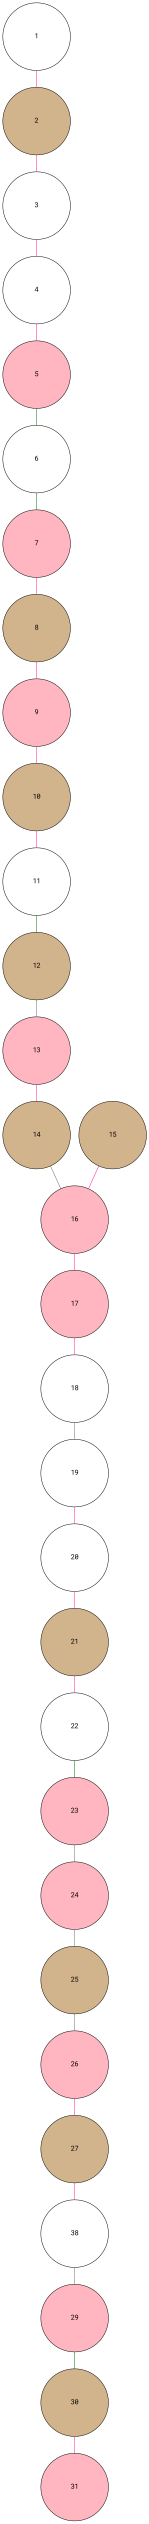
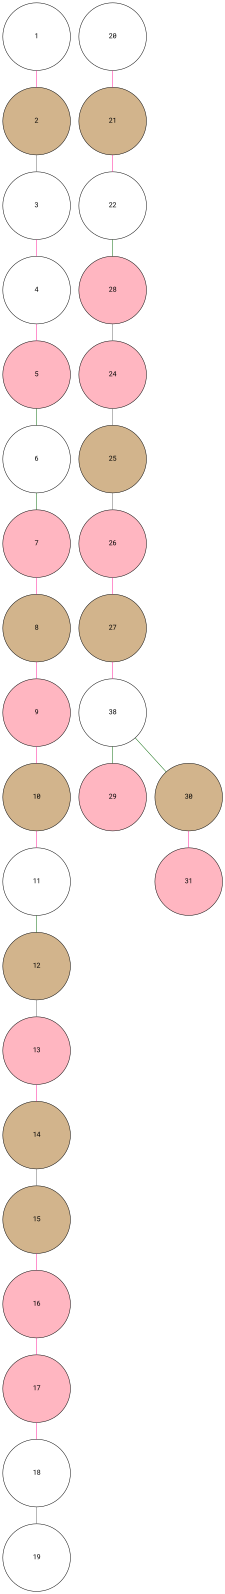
edge "2" -- "3": color deeppink -> gray40
edge "14" -- "16": now "14" -- "15"
edge "19" -- "20": removed
node "23": label "23" -> "28"
edge "38" -- "29": color gray40 -> darkgreen
edge "29" -- "30": now "38" -- "30"
